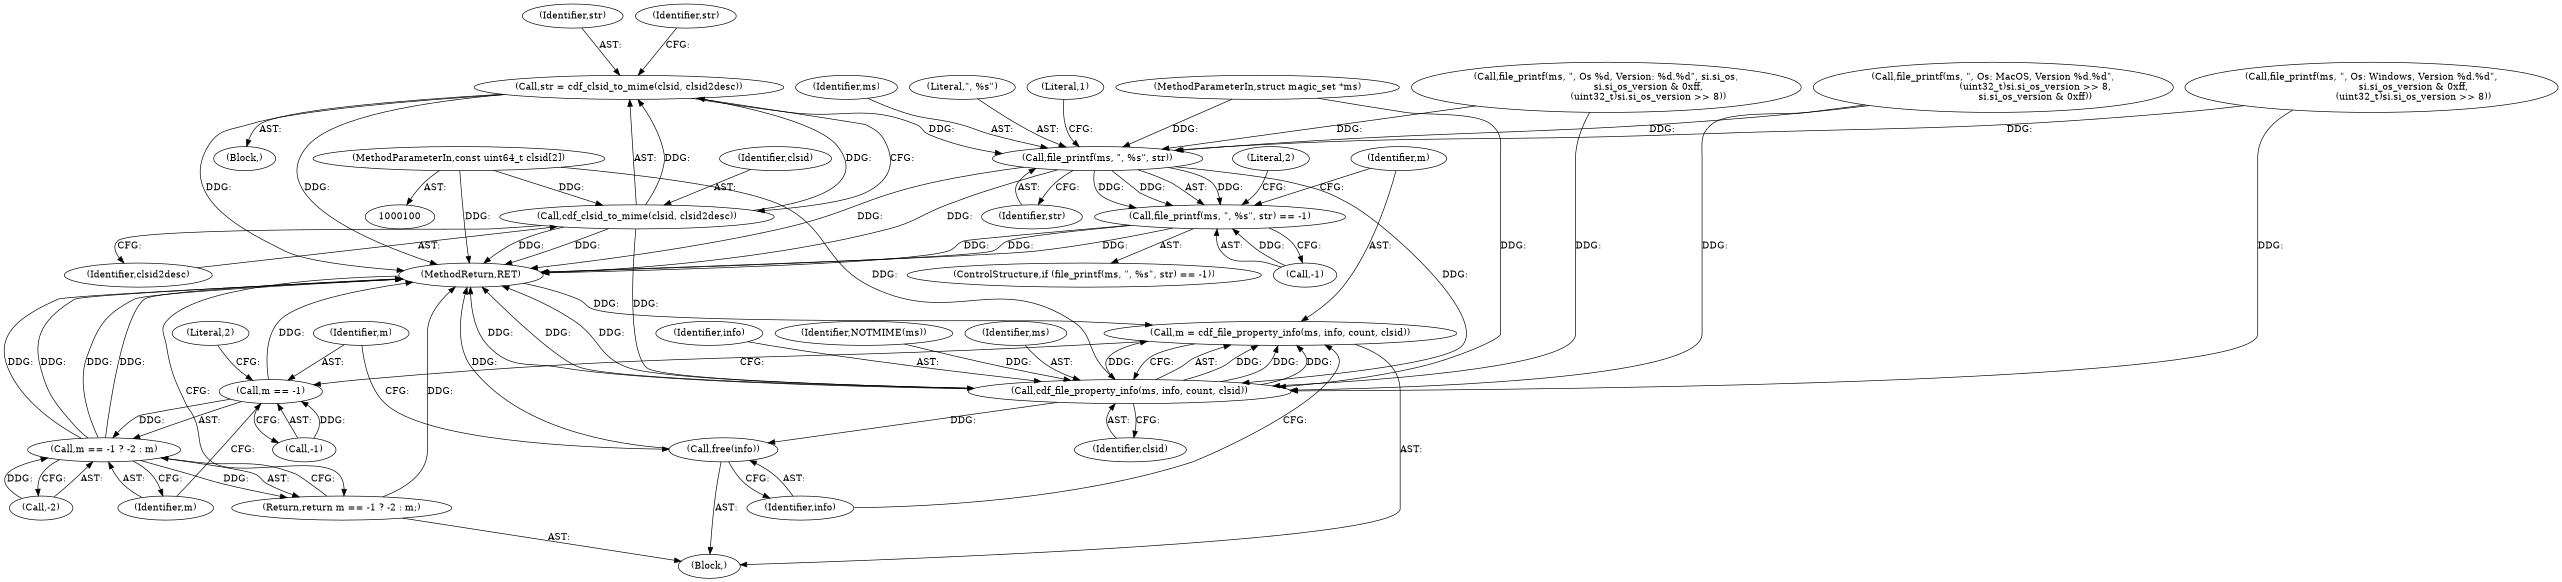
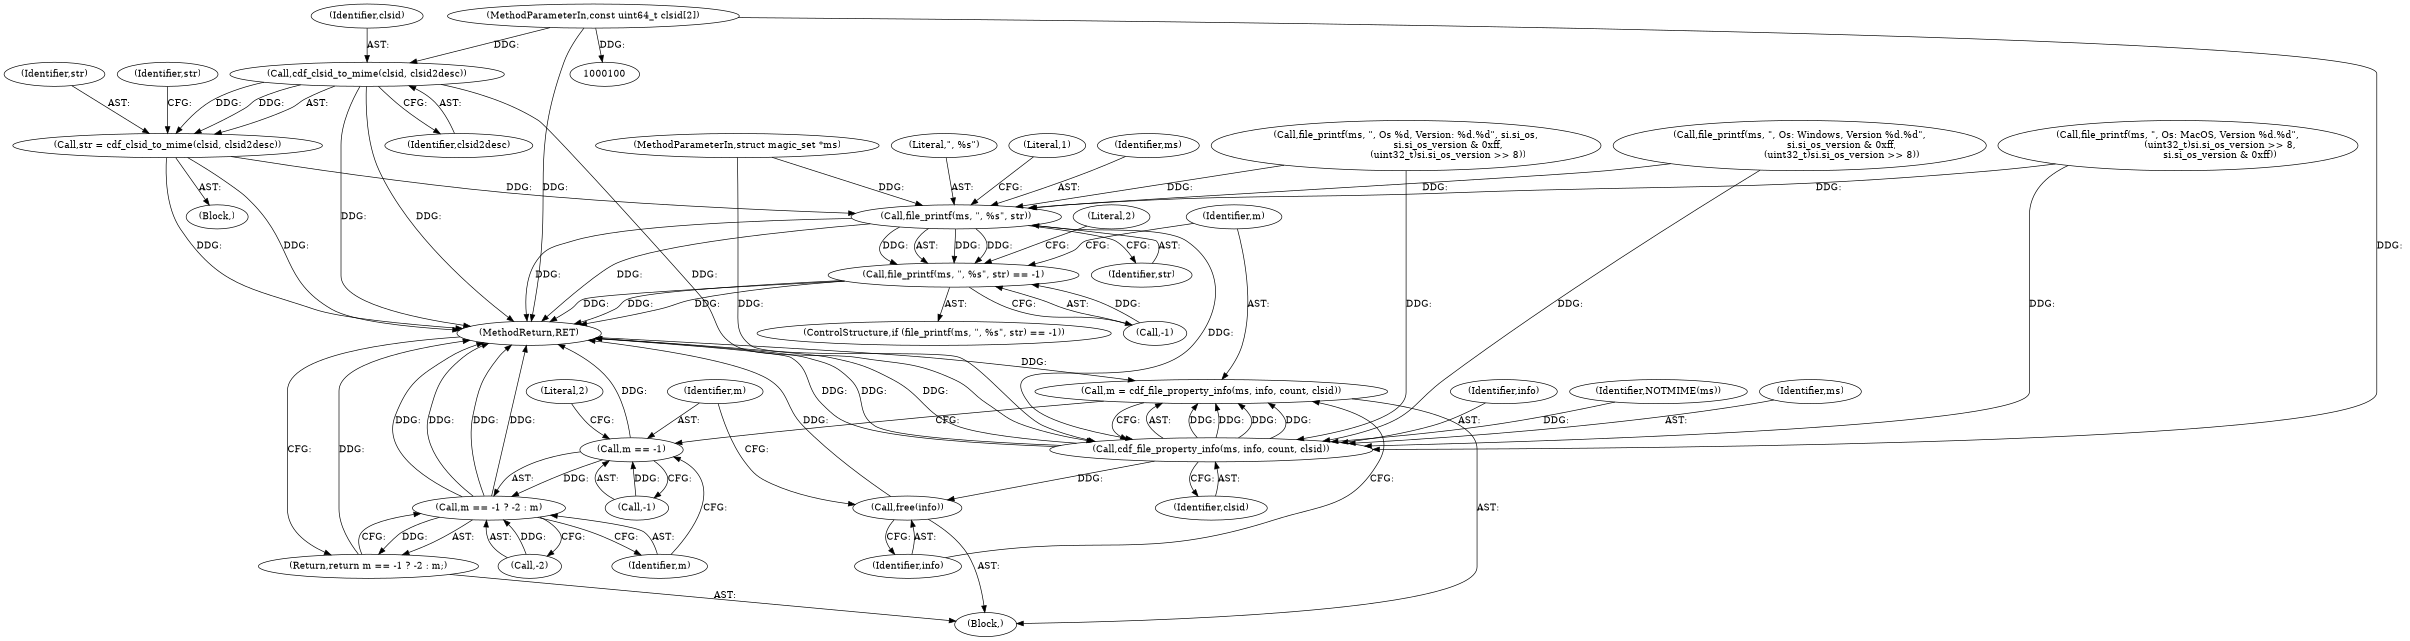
edge "(Call,str = cdf_clsid_to_mime(clsid, clsid2desc))" -> "(Call,cdf_clsid_to_mime(clsid, clsid2desc))": removed, label "CFG:"
edge "(MethodParameterIn,const uint64_t clsid[2])" -> "1000100": label "AST: " -> "DDG: "
